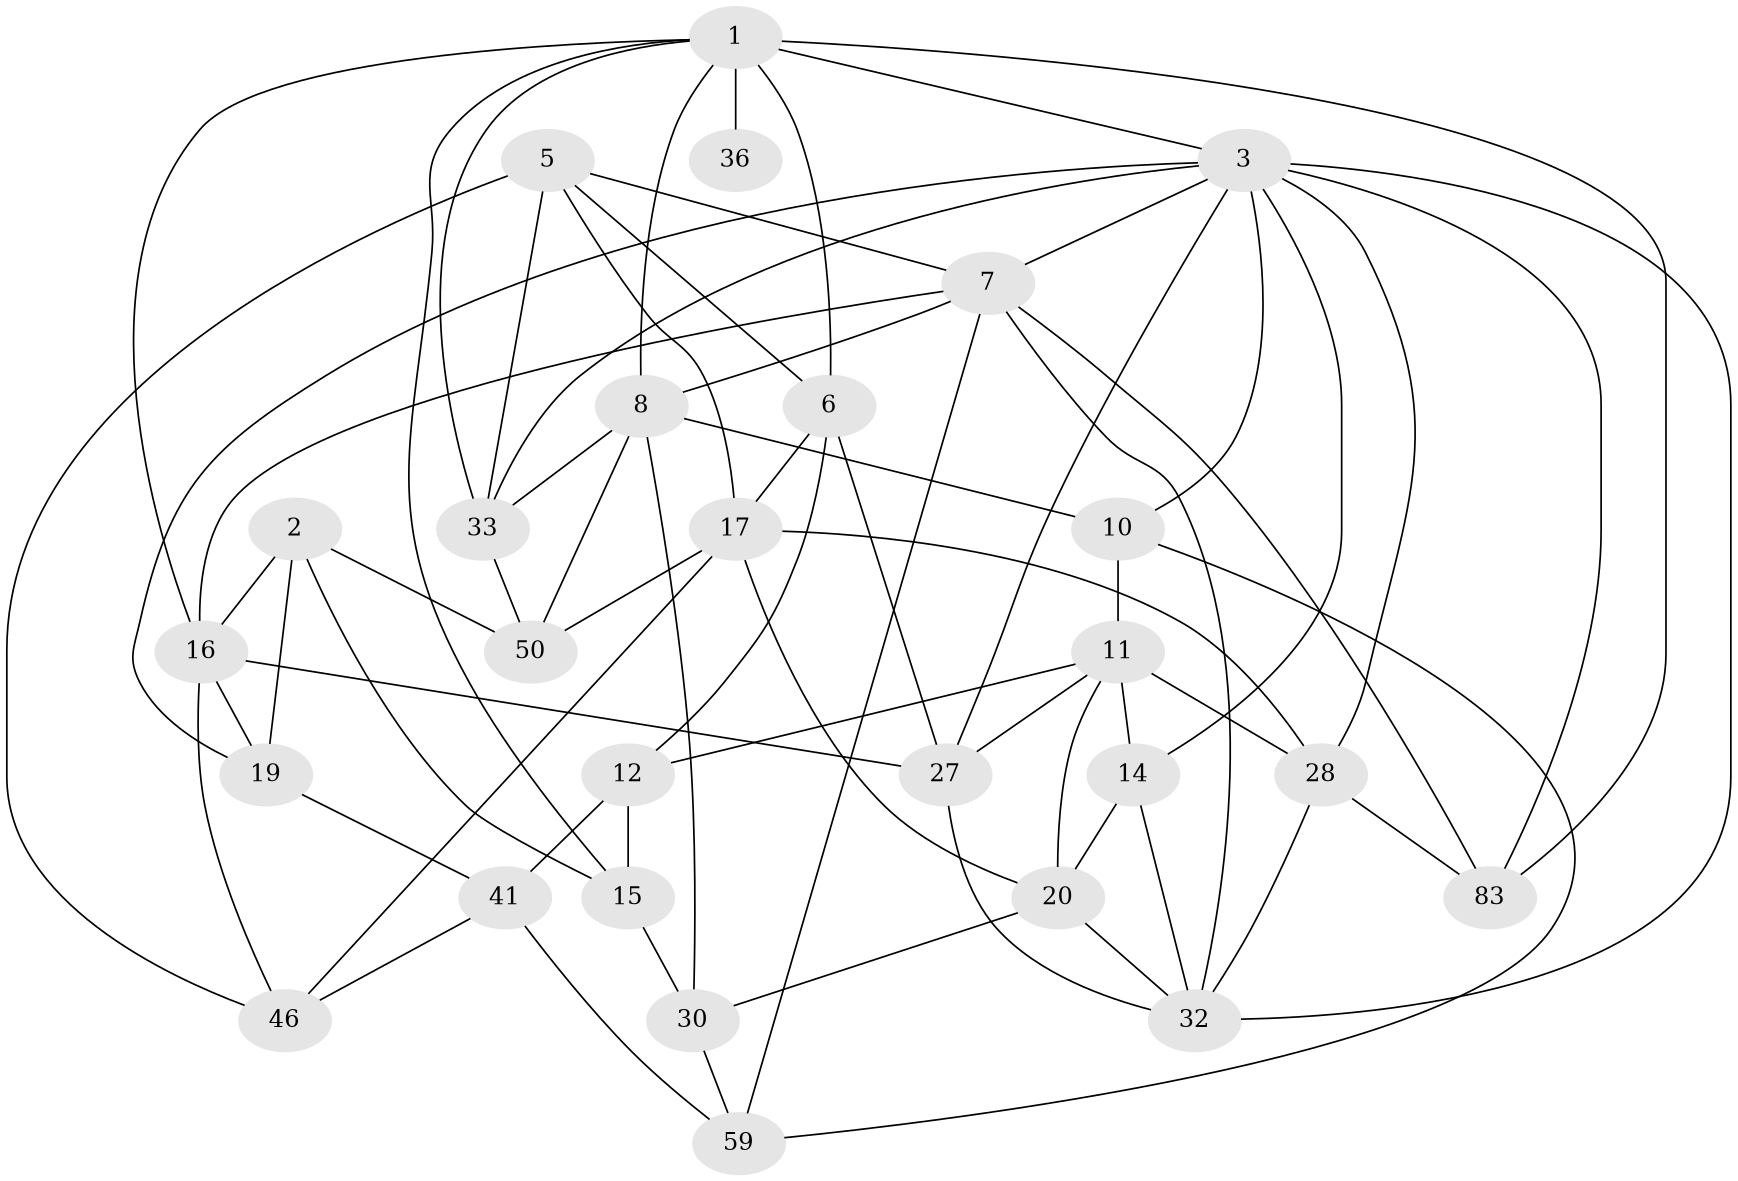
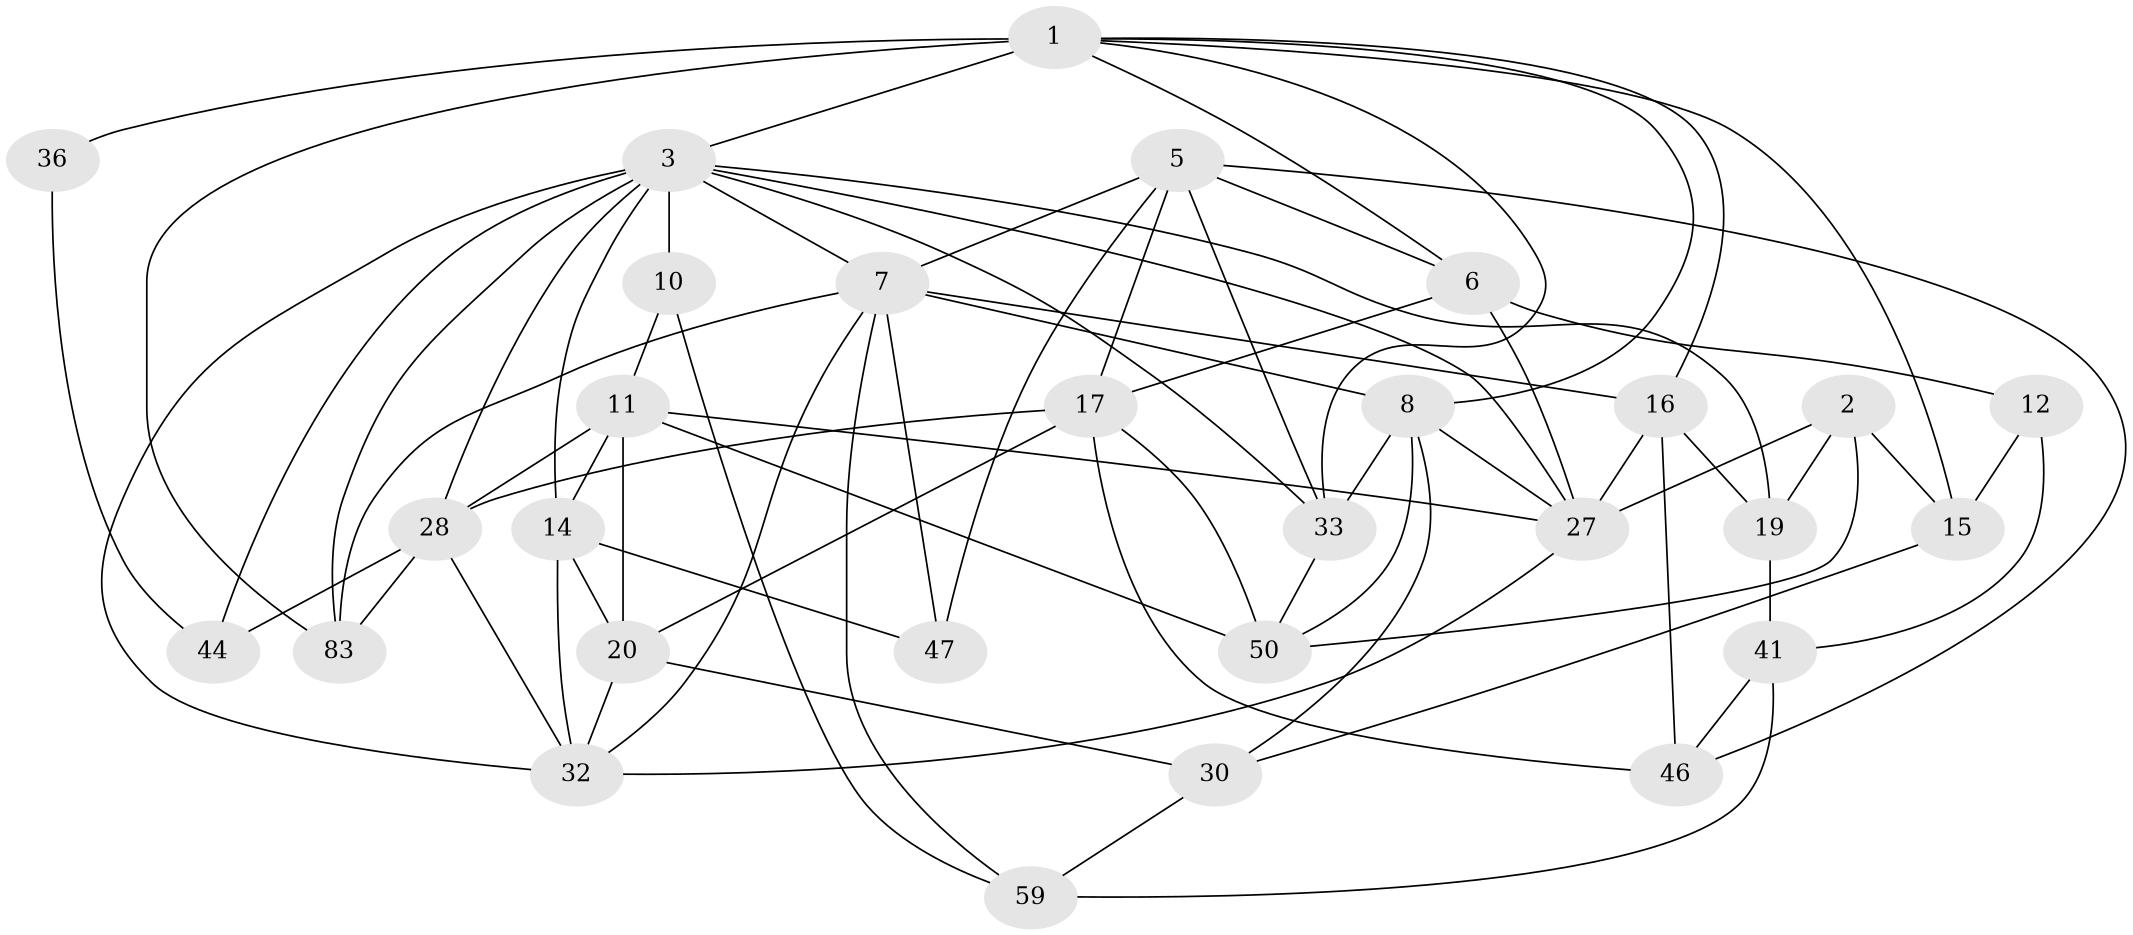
edge "8" -- "10": now "8" -- "27"
edge "2" -- "16": now "2" -- "27"
node "44": added
node "47": added
edge "11" -- "12": now "11" -- "50"
